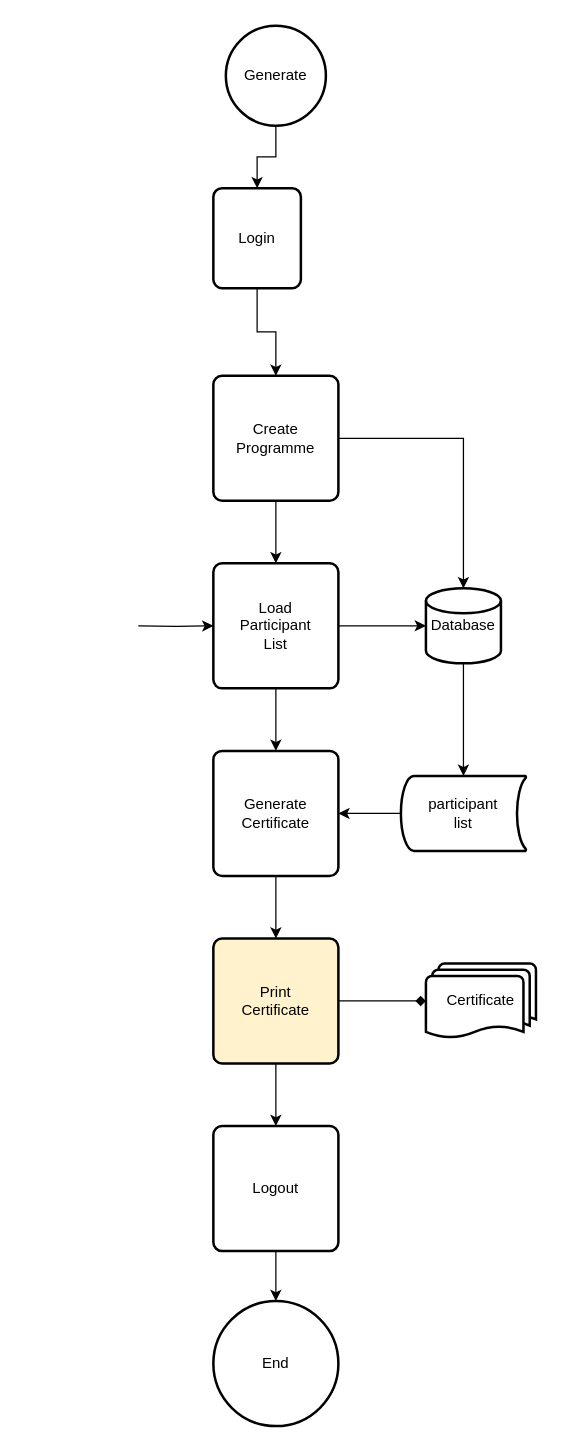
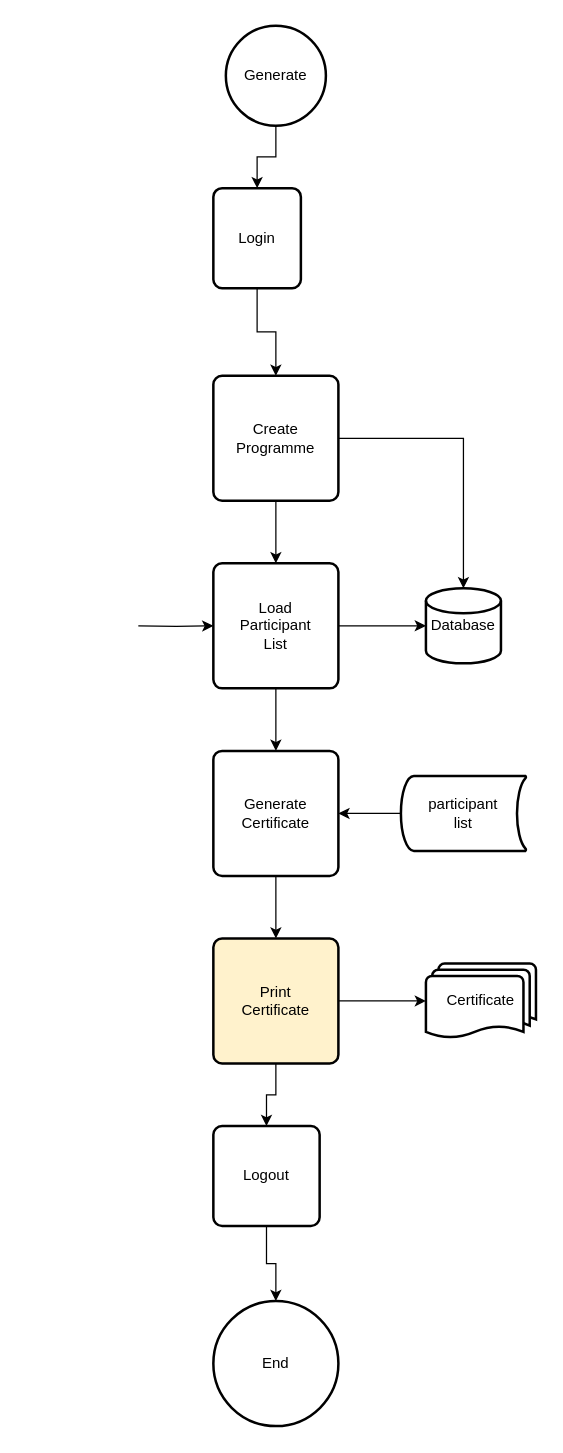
edge "Database" -> "participant list": removed
edge "Print Certificate" -> "Certificate": arrowhead diamond -> classic
node "Logout": size 125x125 -> 106x100
